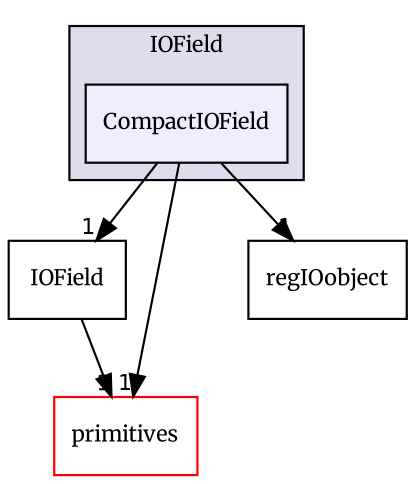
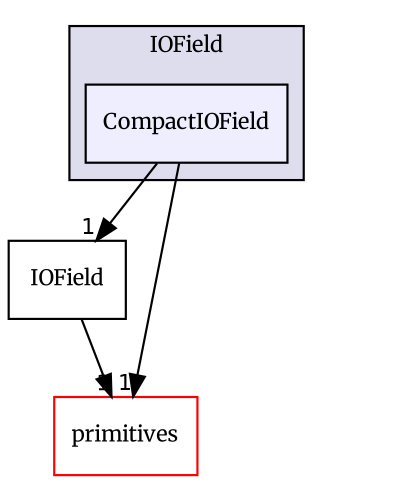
node "regIOobject": removed
